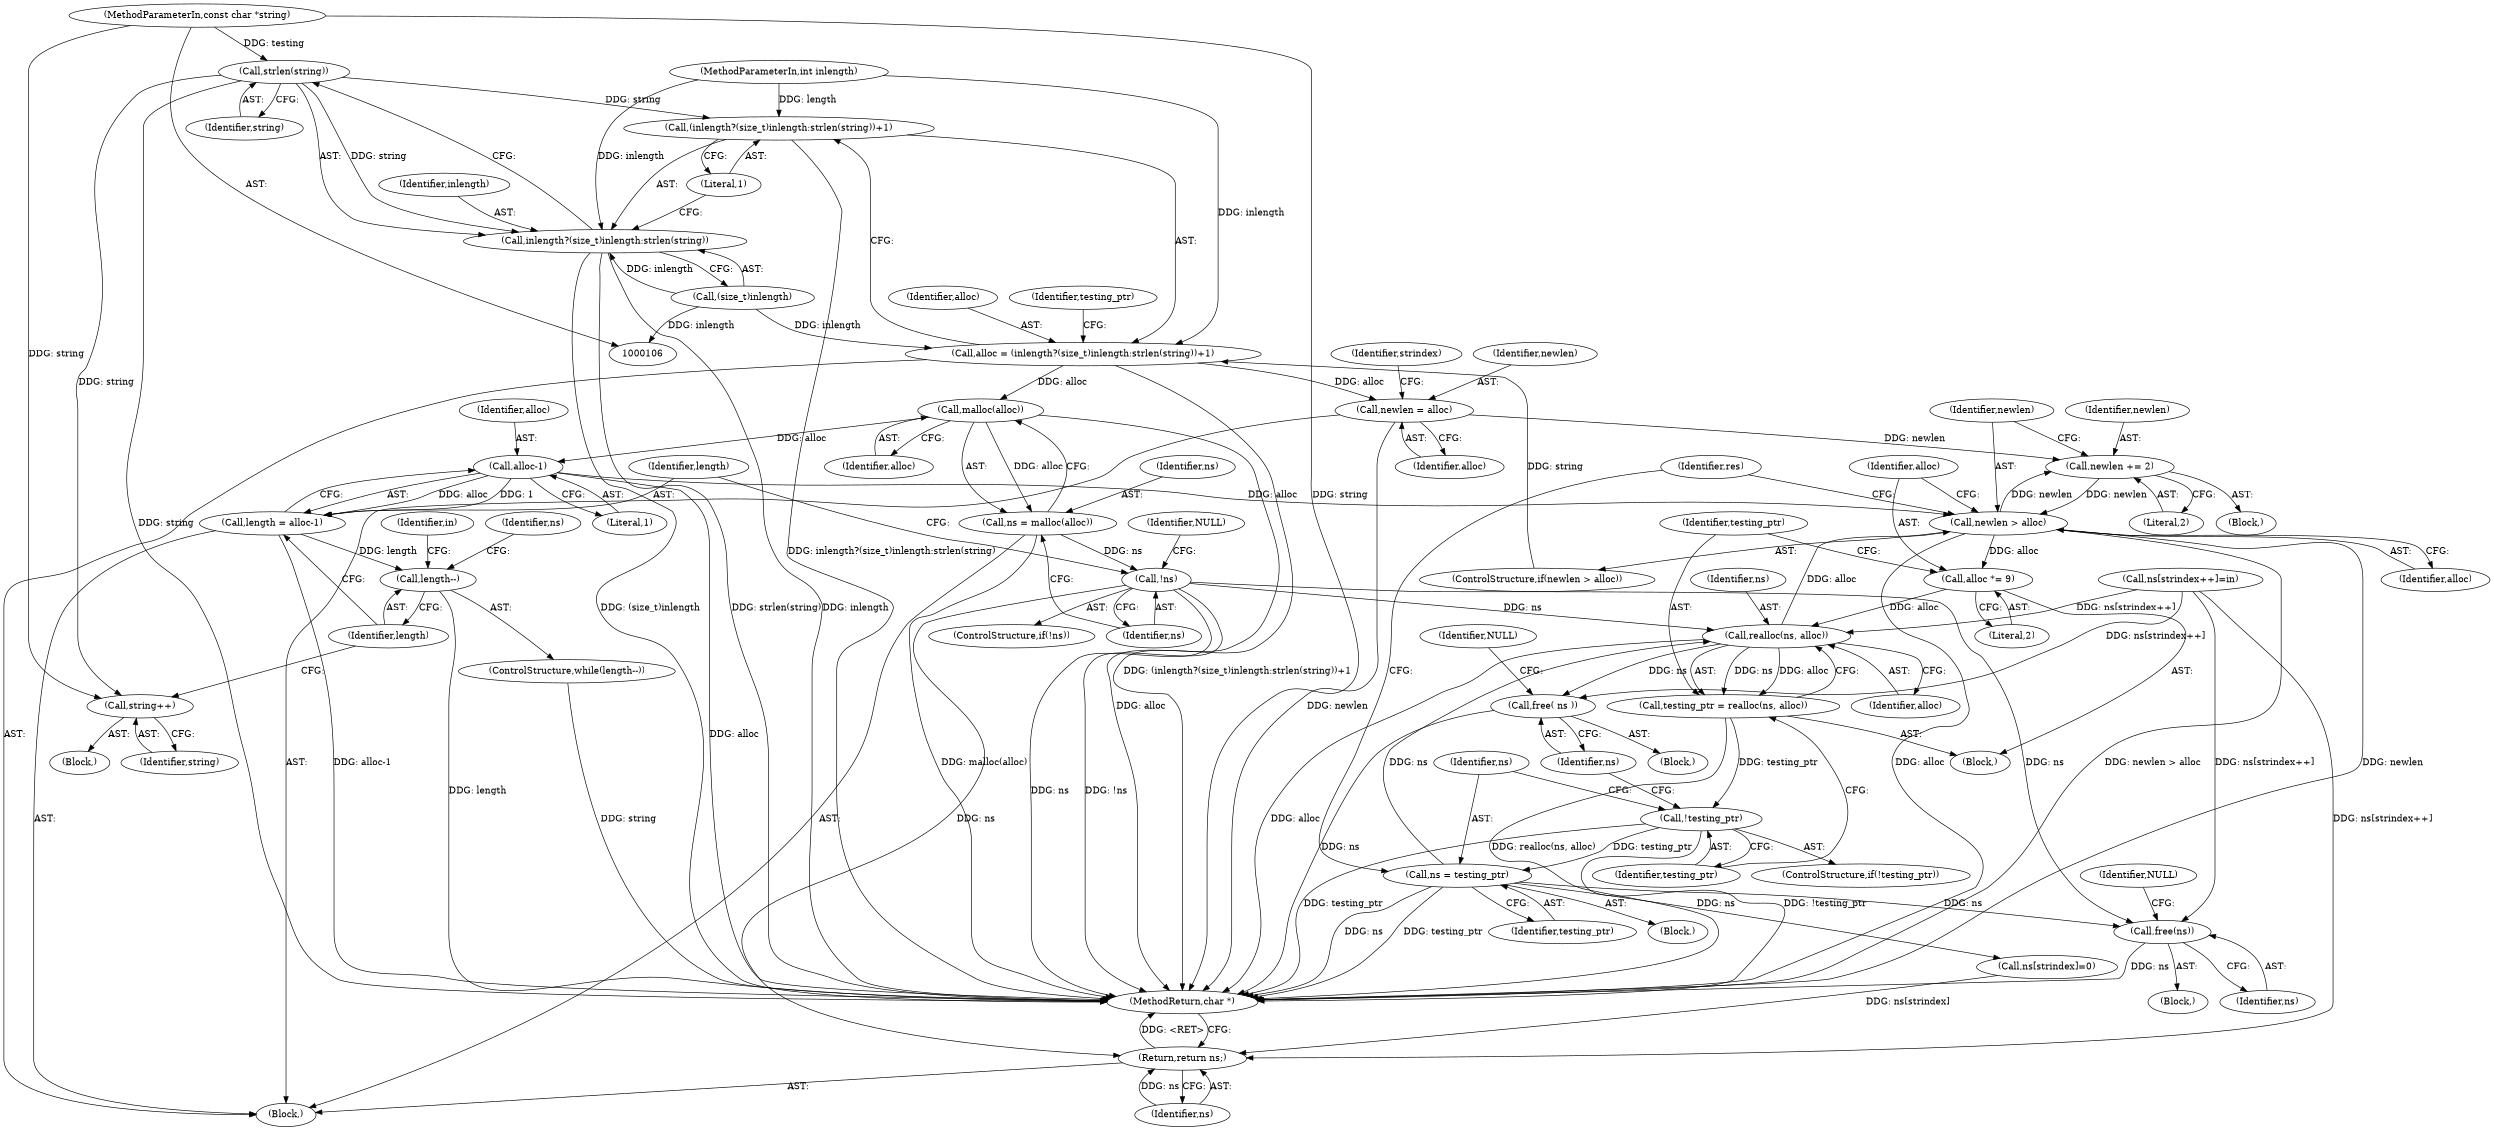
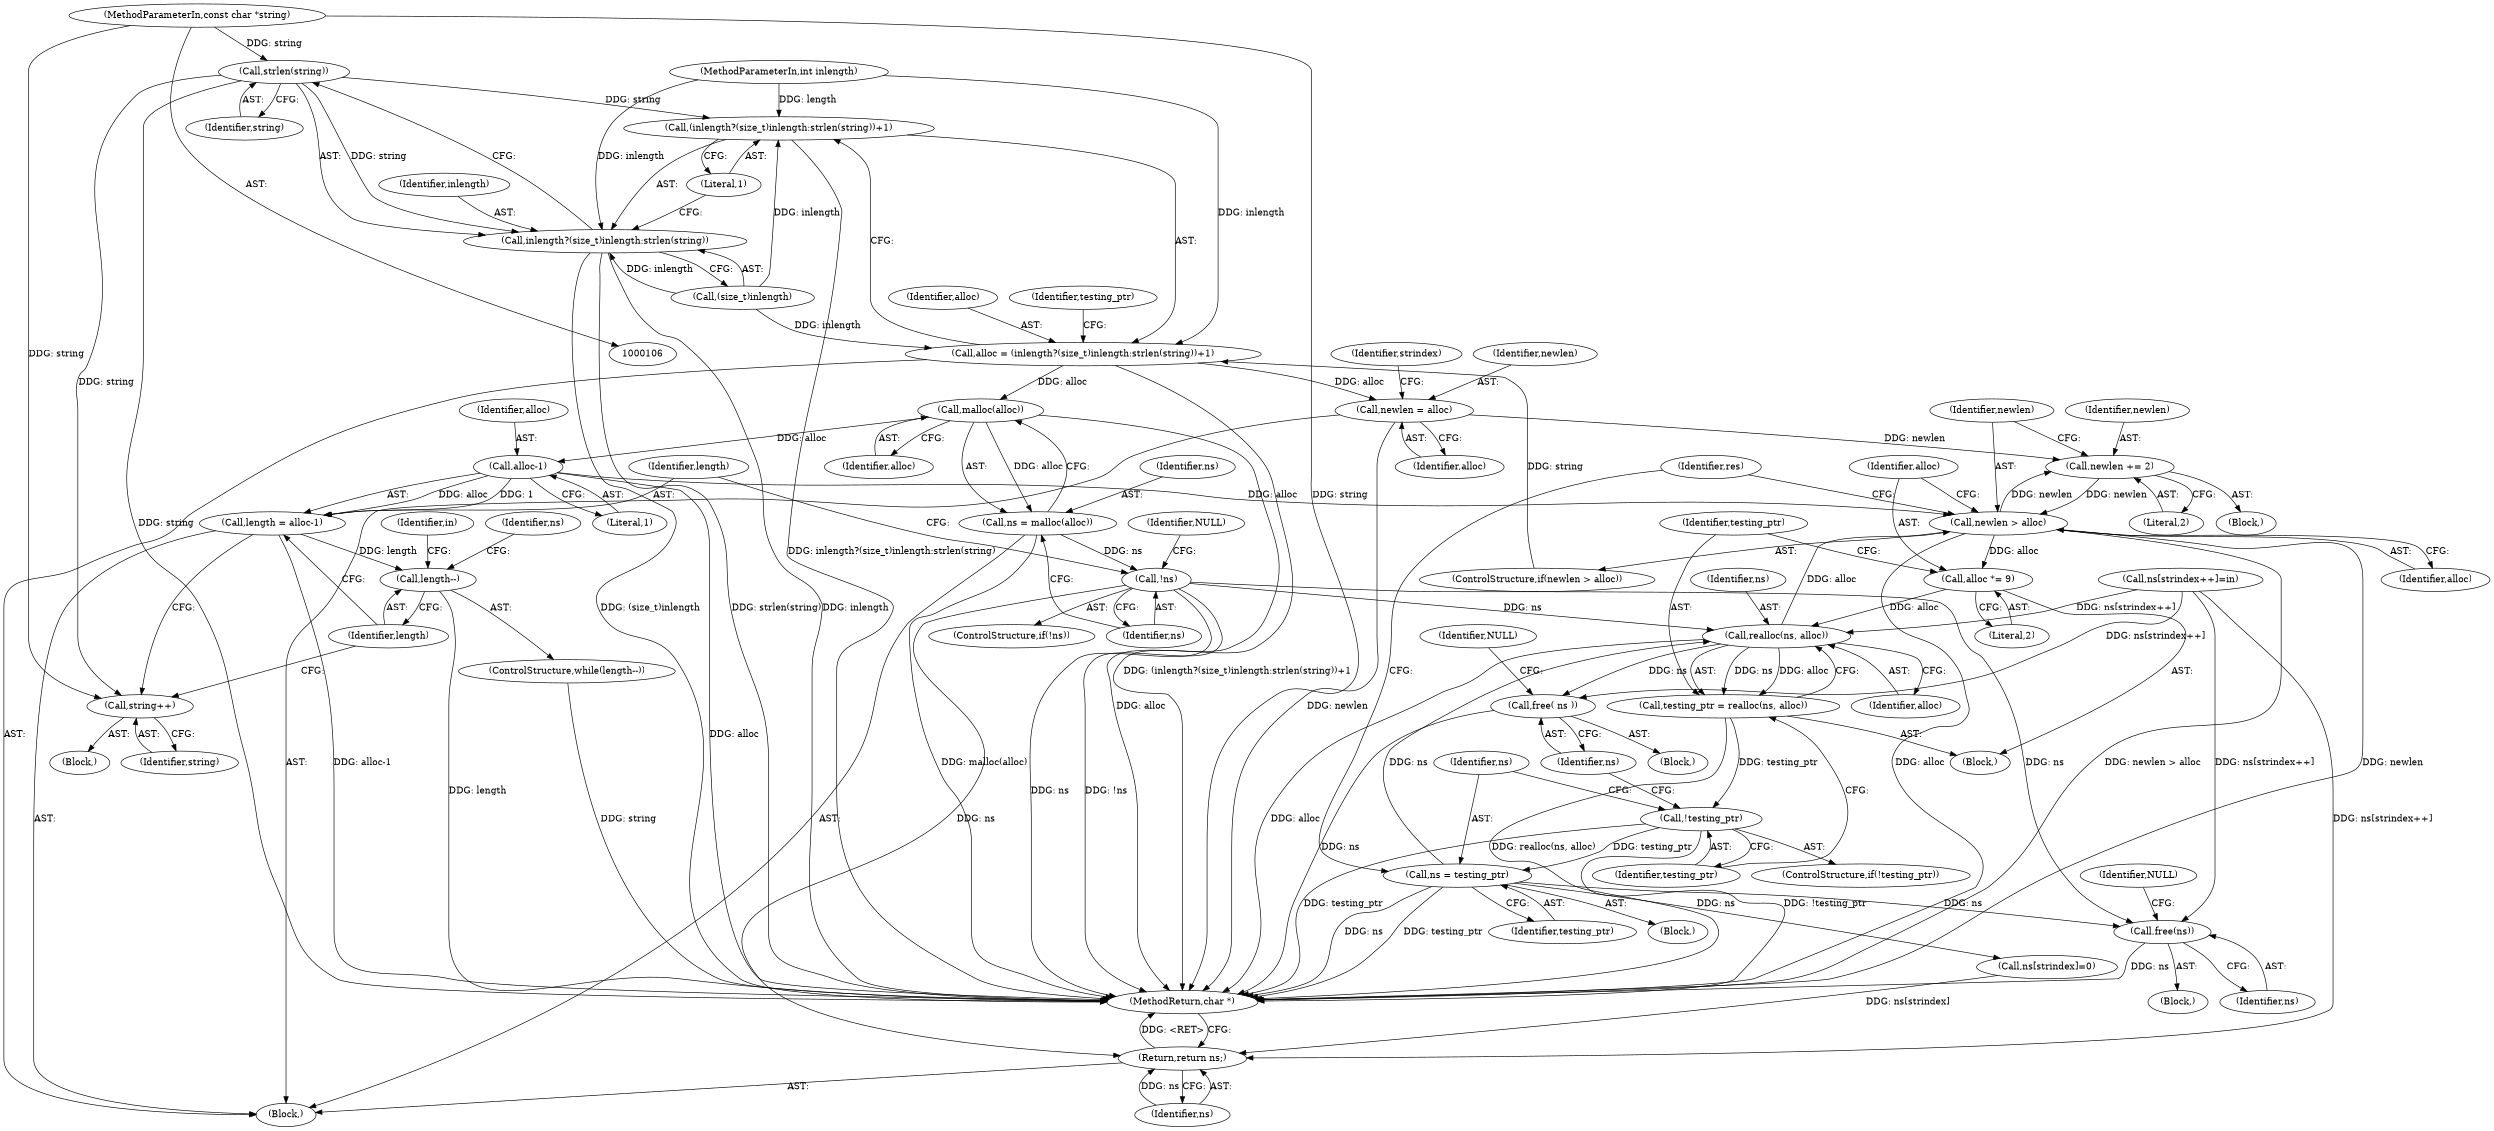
edge "(MethodParameterIn,const char *string)" -> "(Call,strlen(string))": label "DDG: testing" -> "DDG: string"
edge "(Call,(size_t)inlength)" -> "1000106": now "(Call,(size_t)inlength)" -> "(Call,(inlength?(size_t)inlength:strlen(string))+1)"
edge "(Call,length = alloc-1)" -> "(Call,alloc-1)": now "(Call,length = alloc-1)" -> "(Call,string++)"
